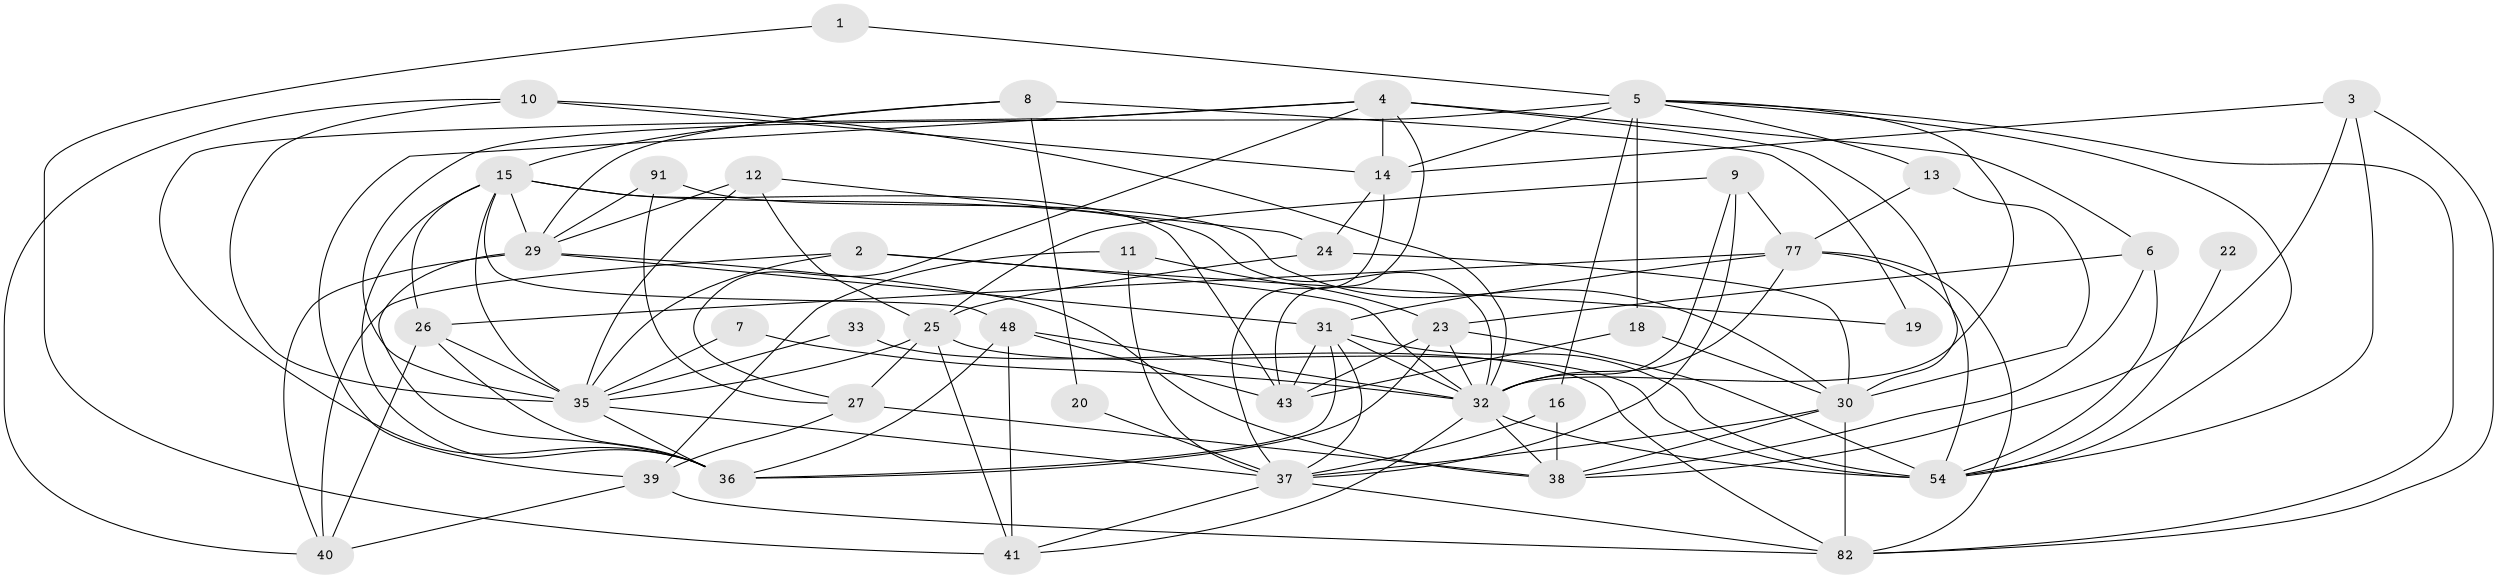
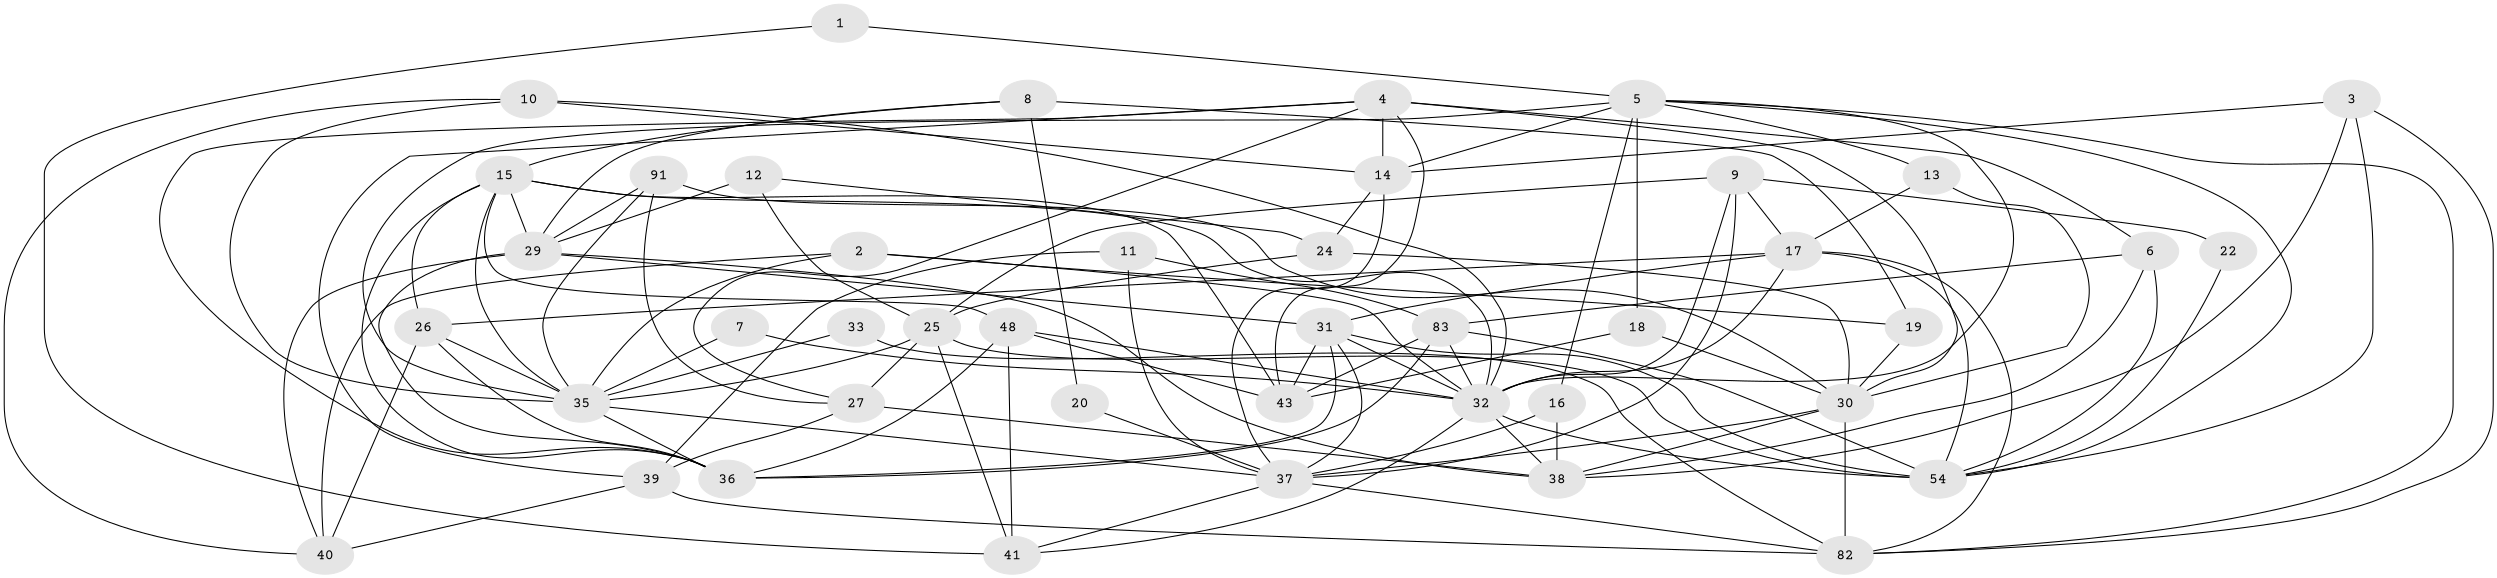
edge "9" -- "22": added
node "77": label "77" -> "17"
edge "12" -- "35": now "91" -- "35"
node "23": label "23" -> "83"
edge "19" -- "30": added
